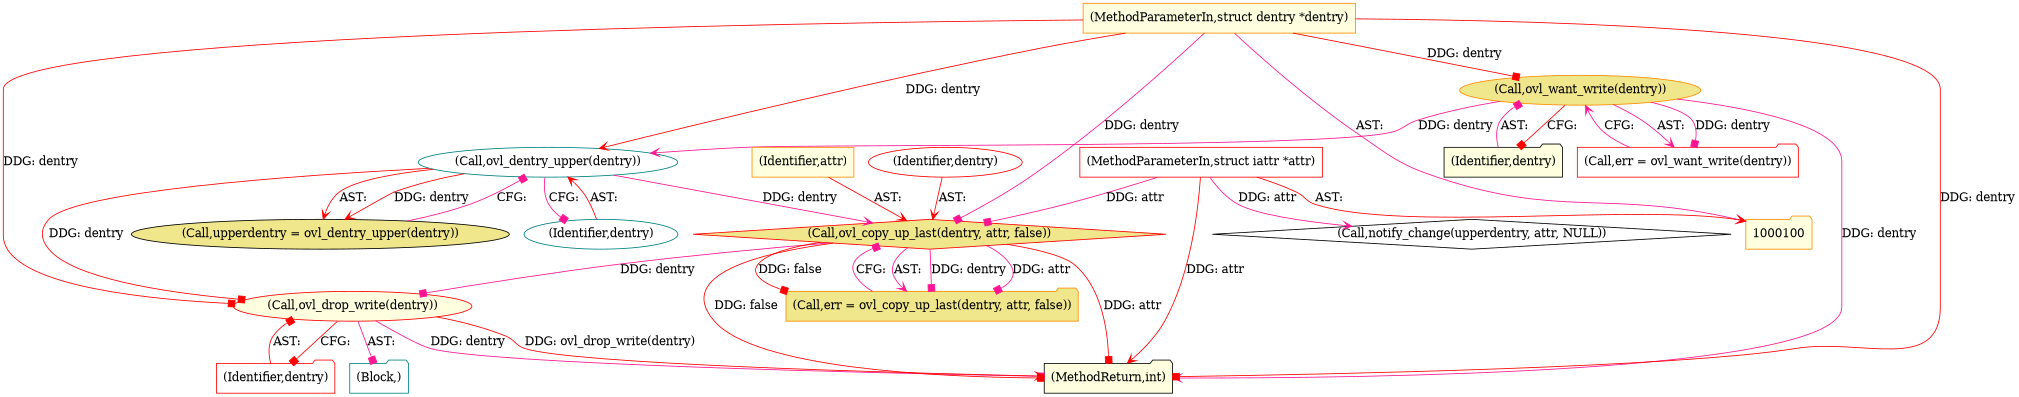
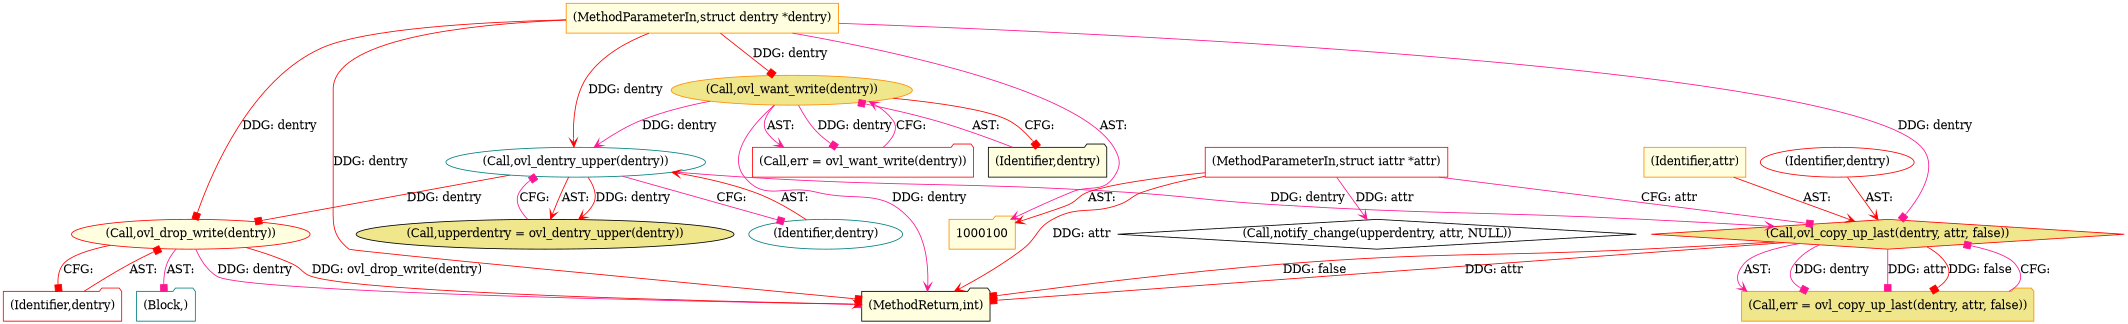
edge "(MethodParameterIn,struct iattr *attr)" -> "(Call,ovl_copy_up_last(dentry, attr, false))": label "DDG: attr" -> "CFG: attr"
edge "(Call,ovl_copy_up_last(dentry, attr, false))" -> "(Call,ovl_drop_write(dentry))": removed, label "DDG: dentry"
